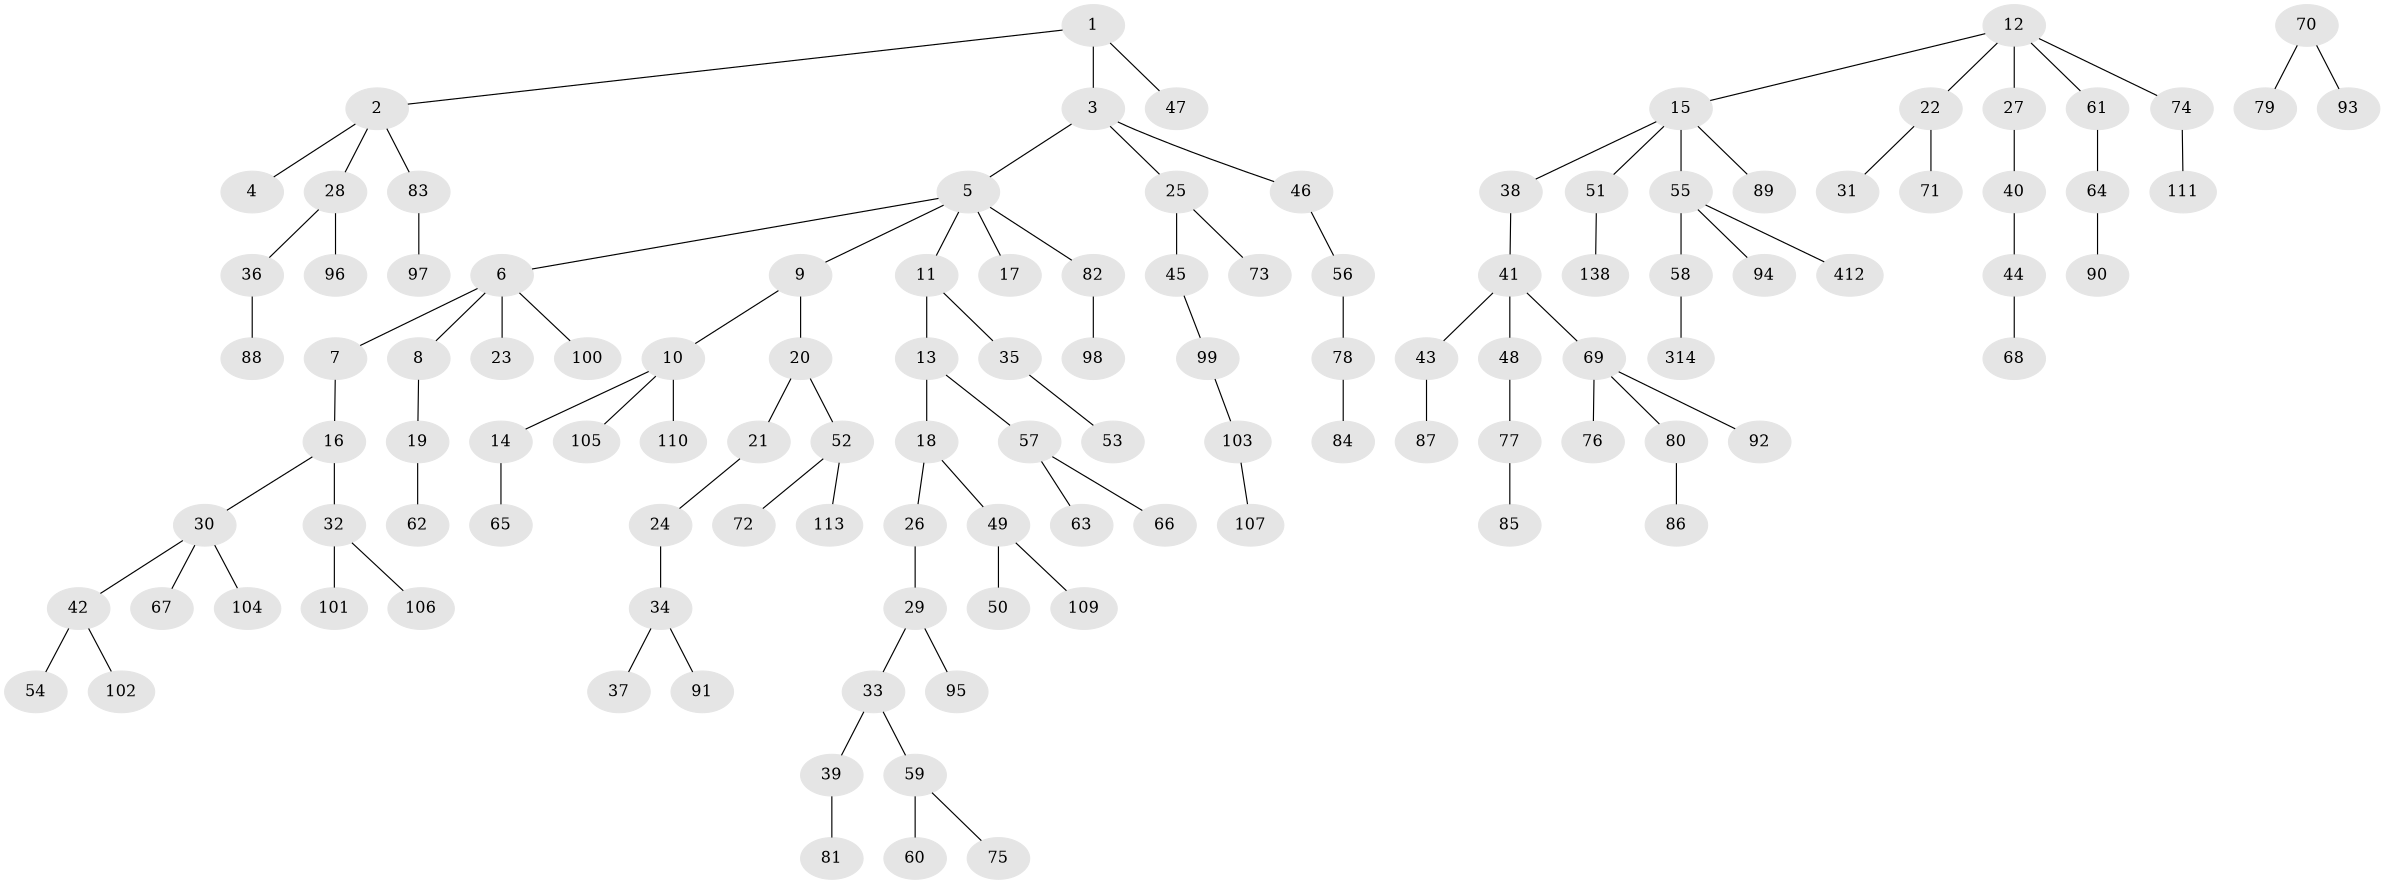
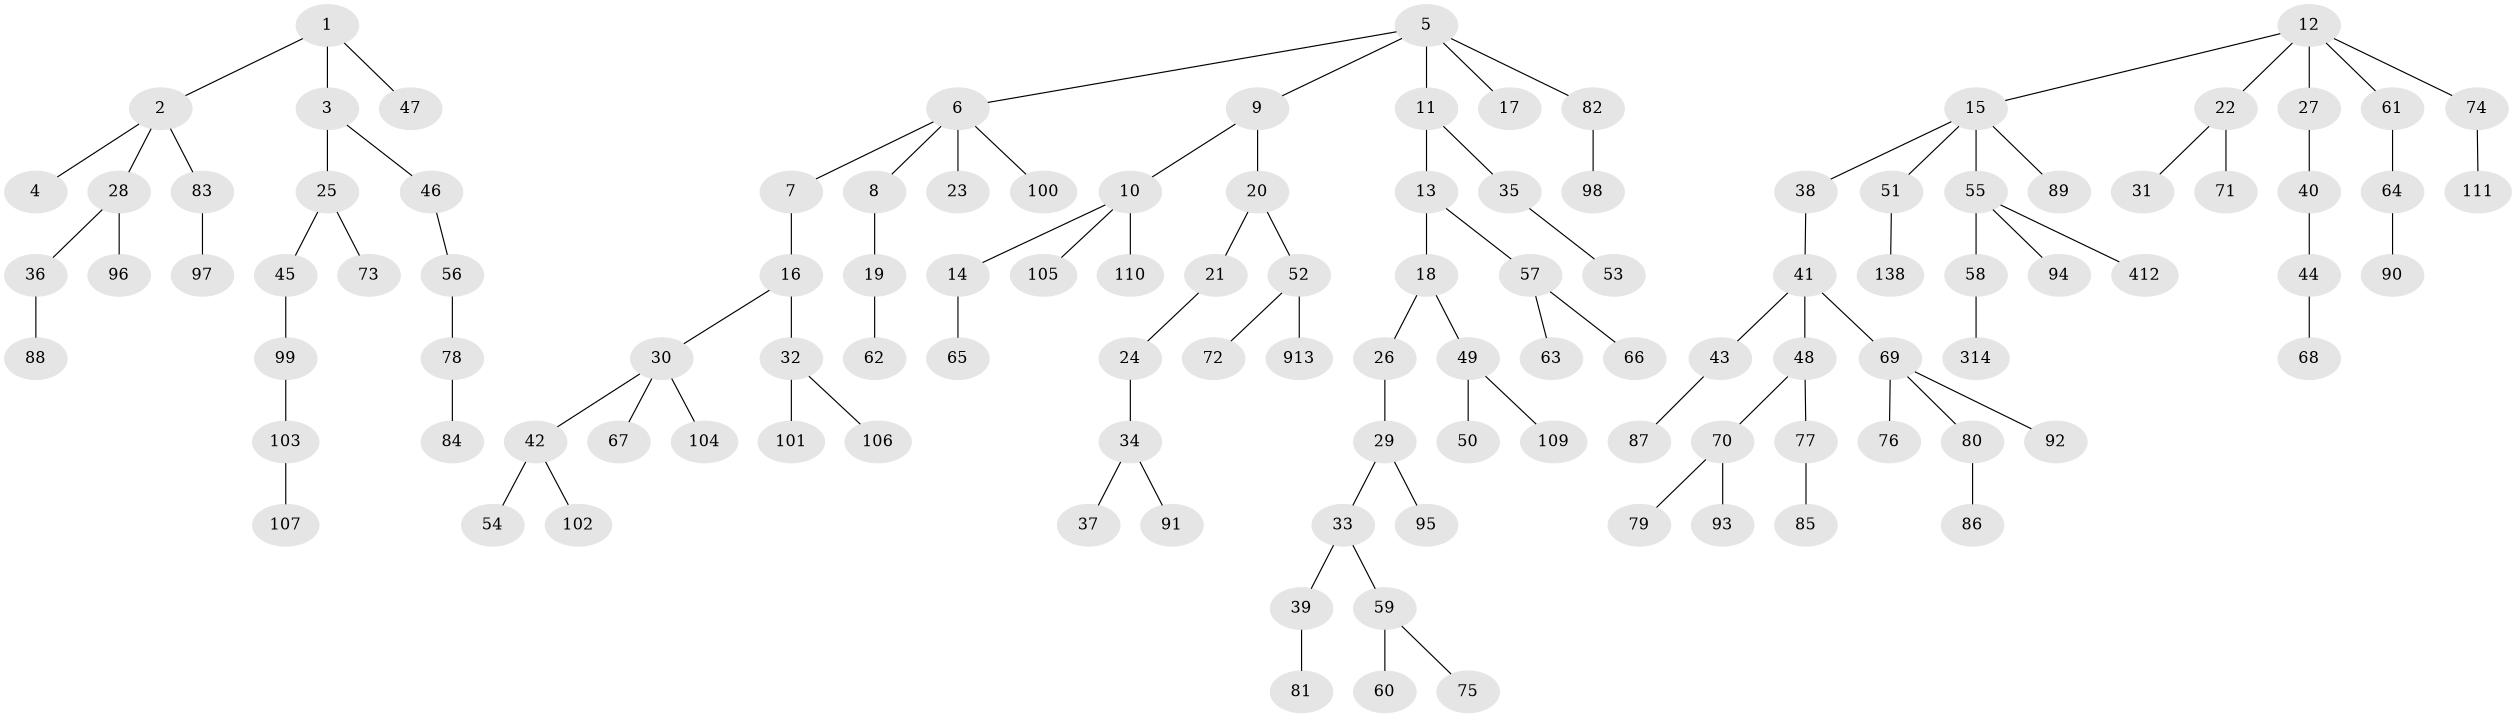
edge "3" -- "5": removed
edge "48" -- "70": added
node "113": label "113" -> "913"
